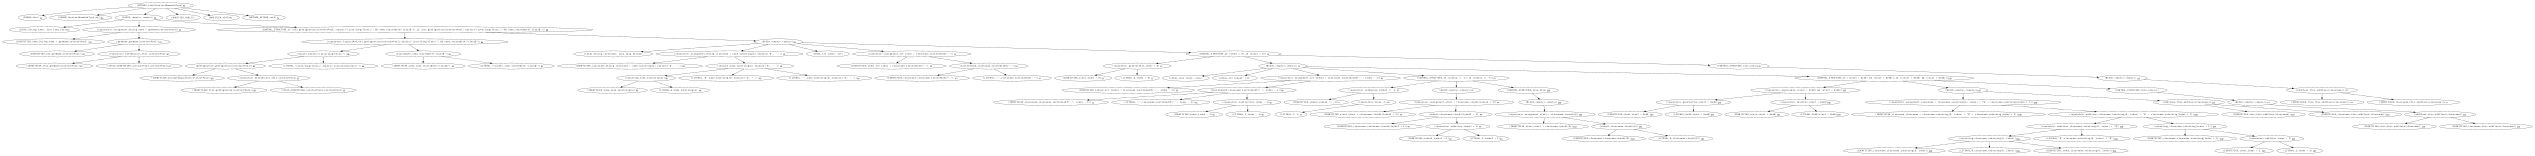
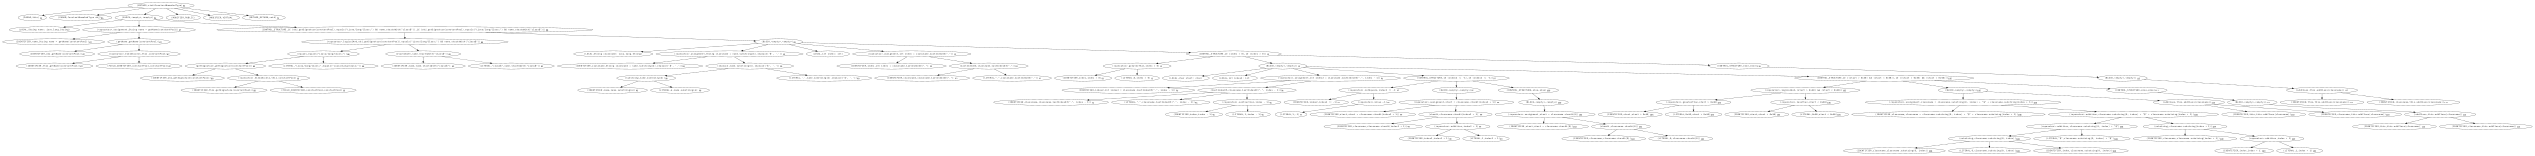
node "(LITERAL,'$',name.substring(6).replace('$', '.'))": removed
